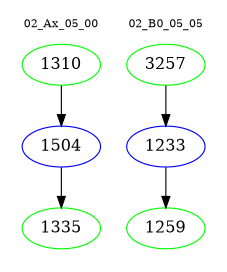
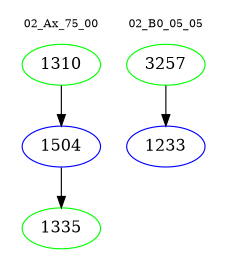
cluster "02_Ax_05_00": label "02_Ax_05_00" -> "02_Ax_75_00"
node "1259": removed
